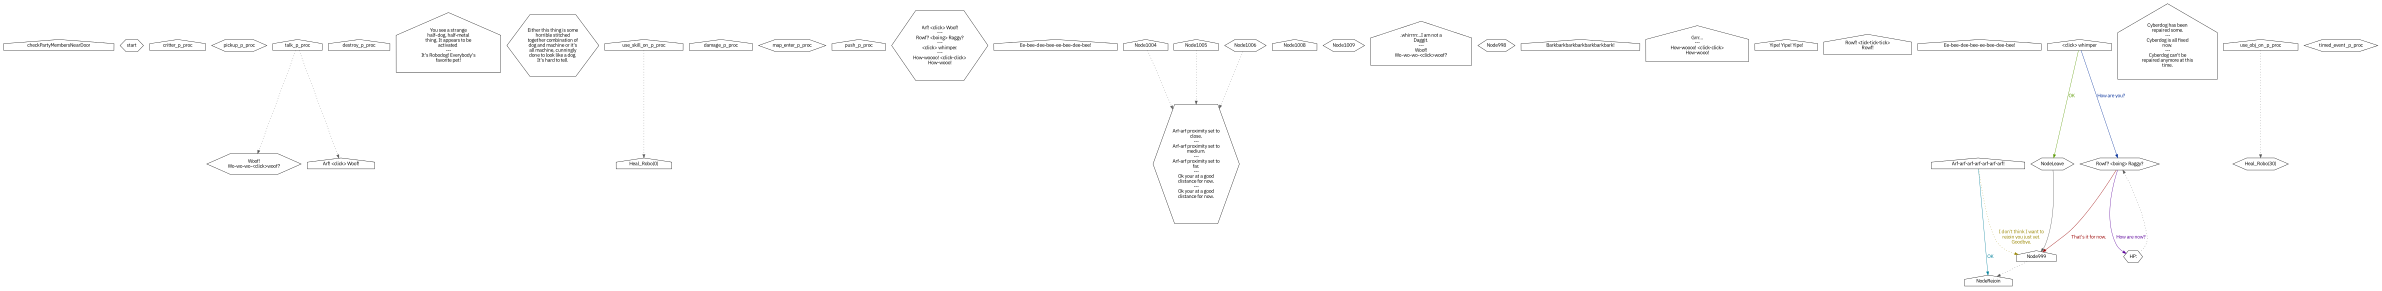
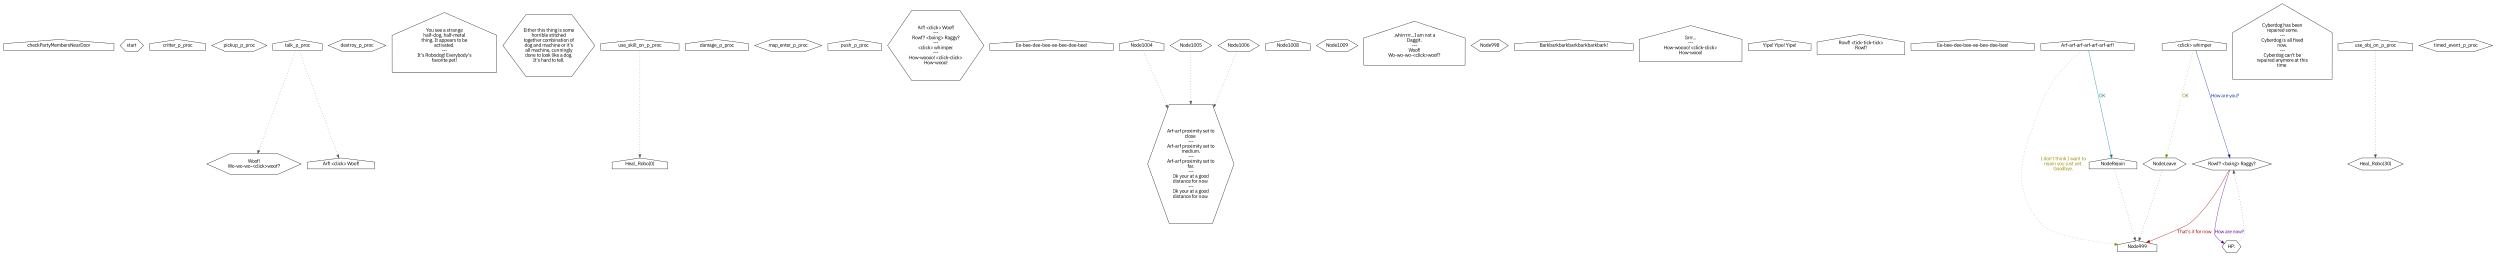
node "destroy_p_proc": shape house -> hexagon
node "Node1005": shape house -> hexagon
edge "<click> whimper" -> "NodeLeave": style solid -> dotted
edge "NodeLeave" -> "Node999": style solid -> dotted
edge "Node999" -> "NodeRejoin": reversed
